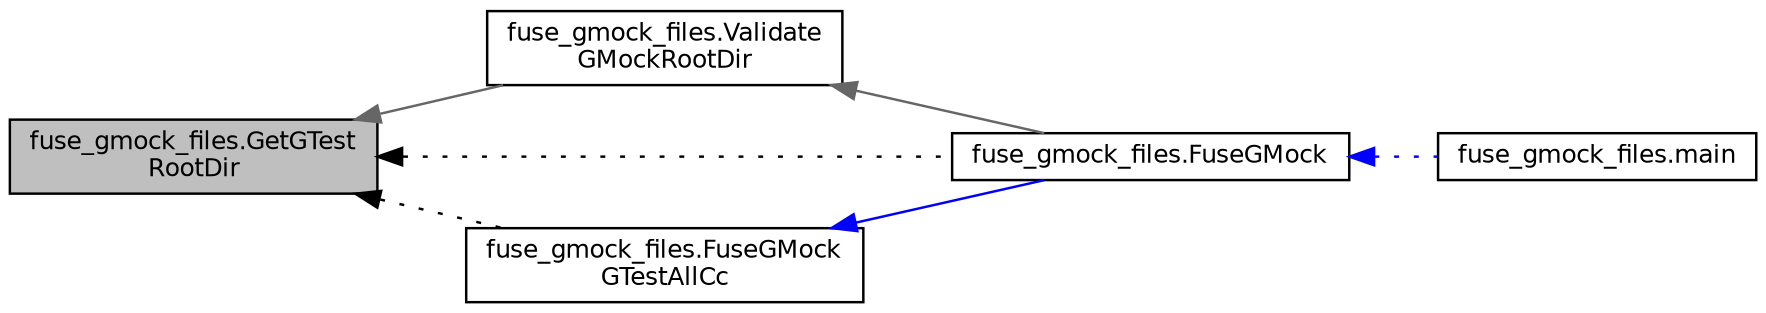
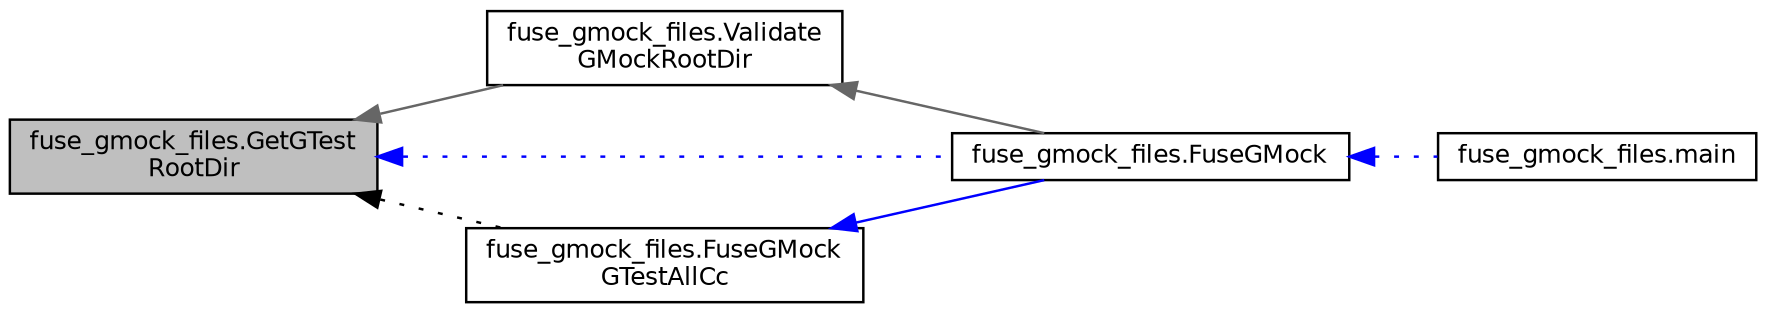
edge "fuse_gmock_files.FuseGMock" -> "fuse_gmock_files.GetGTest RootDir": color black -> blue
